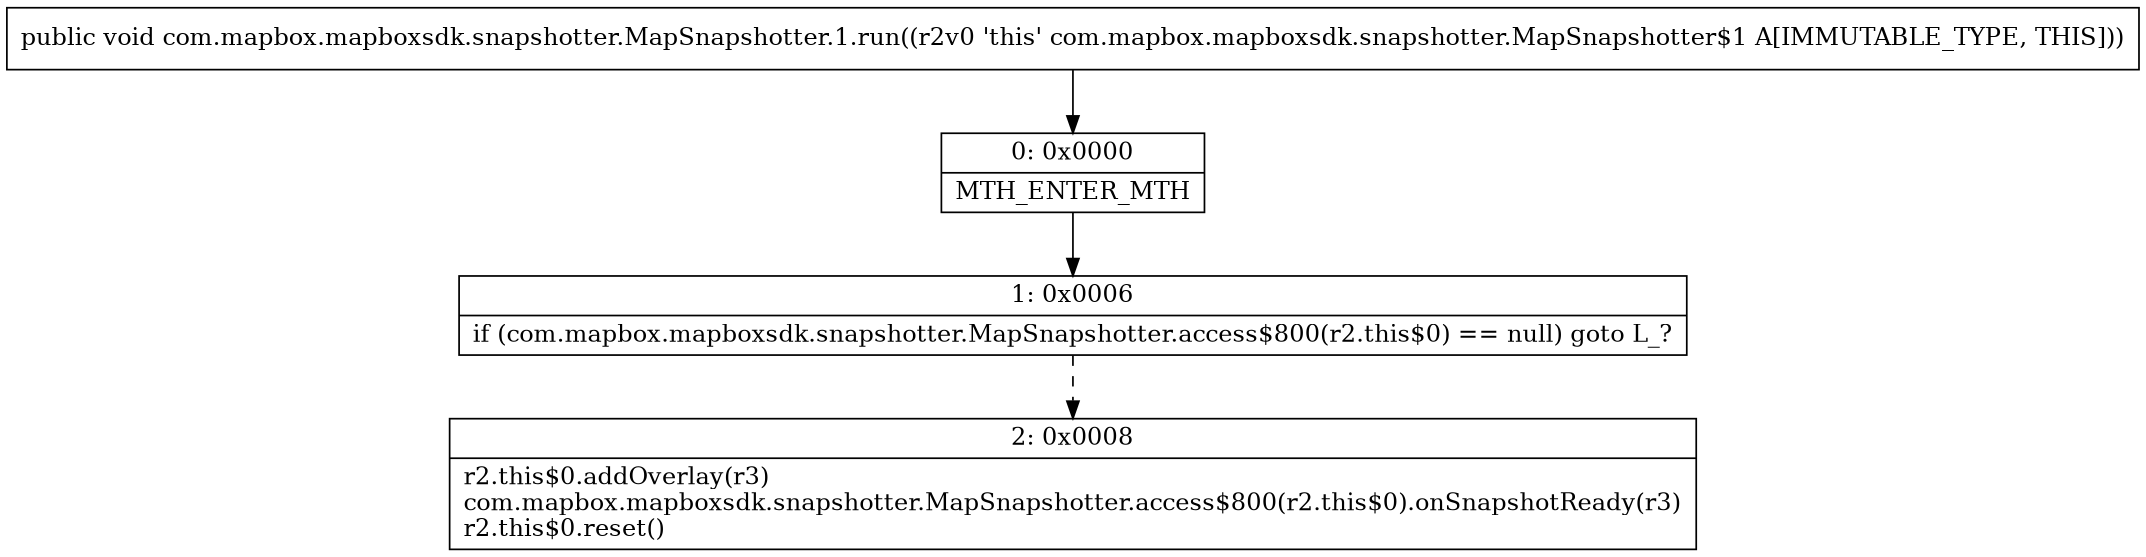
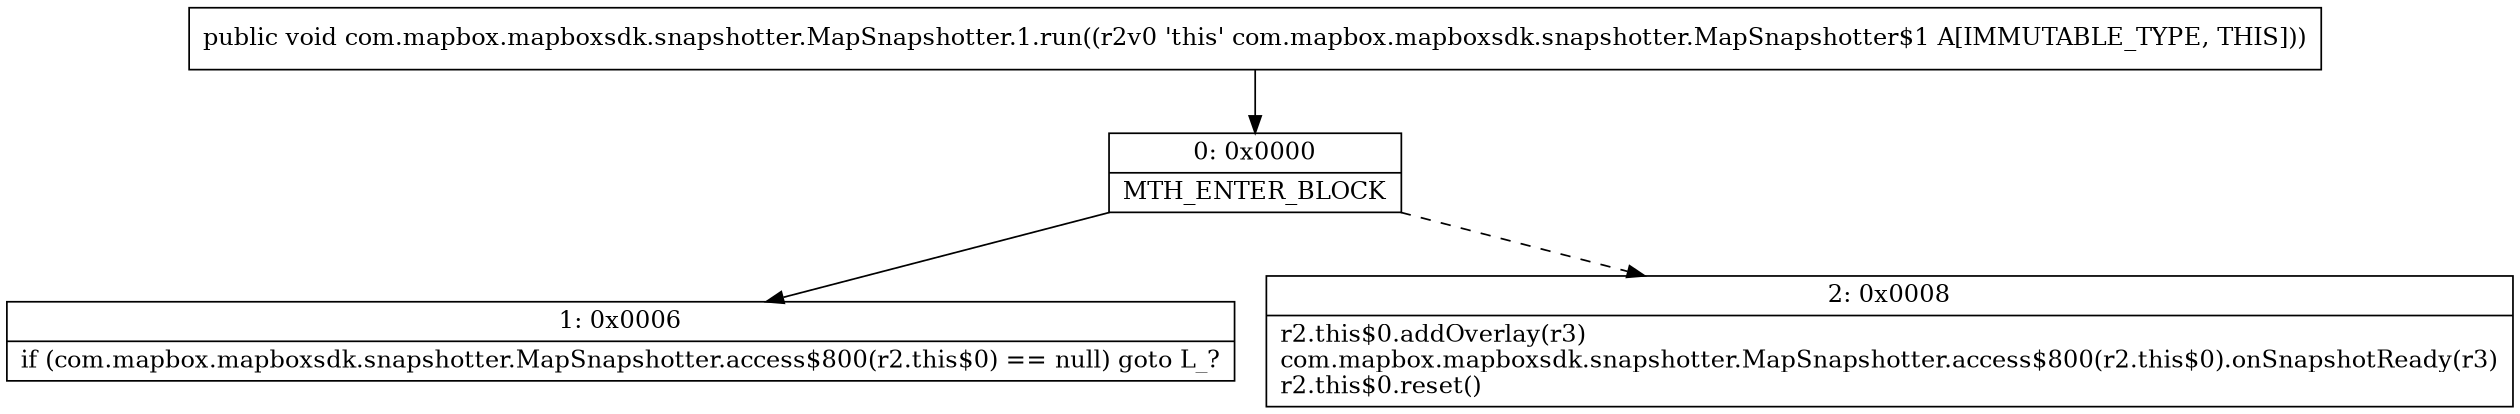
node "0: 0x0000": text "MTH_ENTER_MTH" -> "MTH_ENTER_BLOCK"
edge "1: 0x0006" -> "2: 0x0008": now "0: 0x0000" -> "2: 0x0008"
